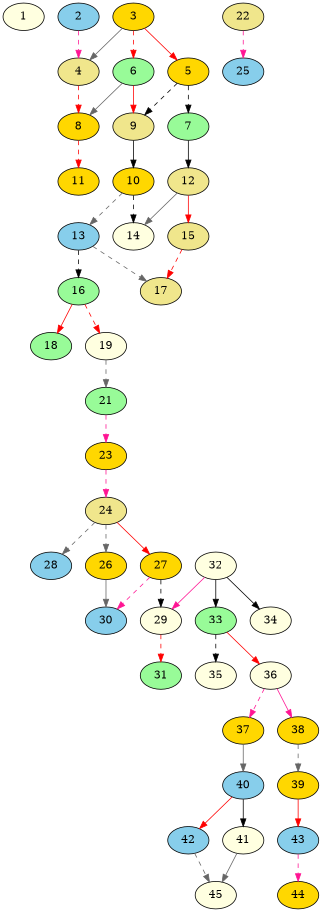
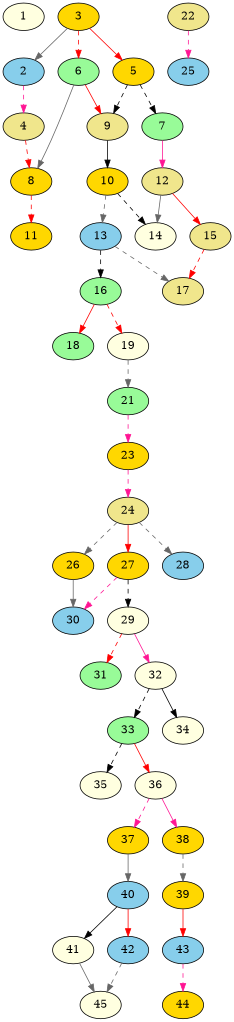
edge "3" -> "4": now "3" -> "2"
edge "7" -> "12": color black -> deeppink
edge "32" -> "33": style solid -> dashed
edge "32" -> "29": reversed
